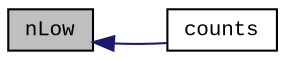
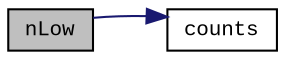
edge "counts" -> "nLow": reversed
